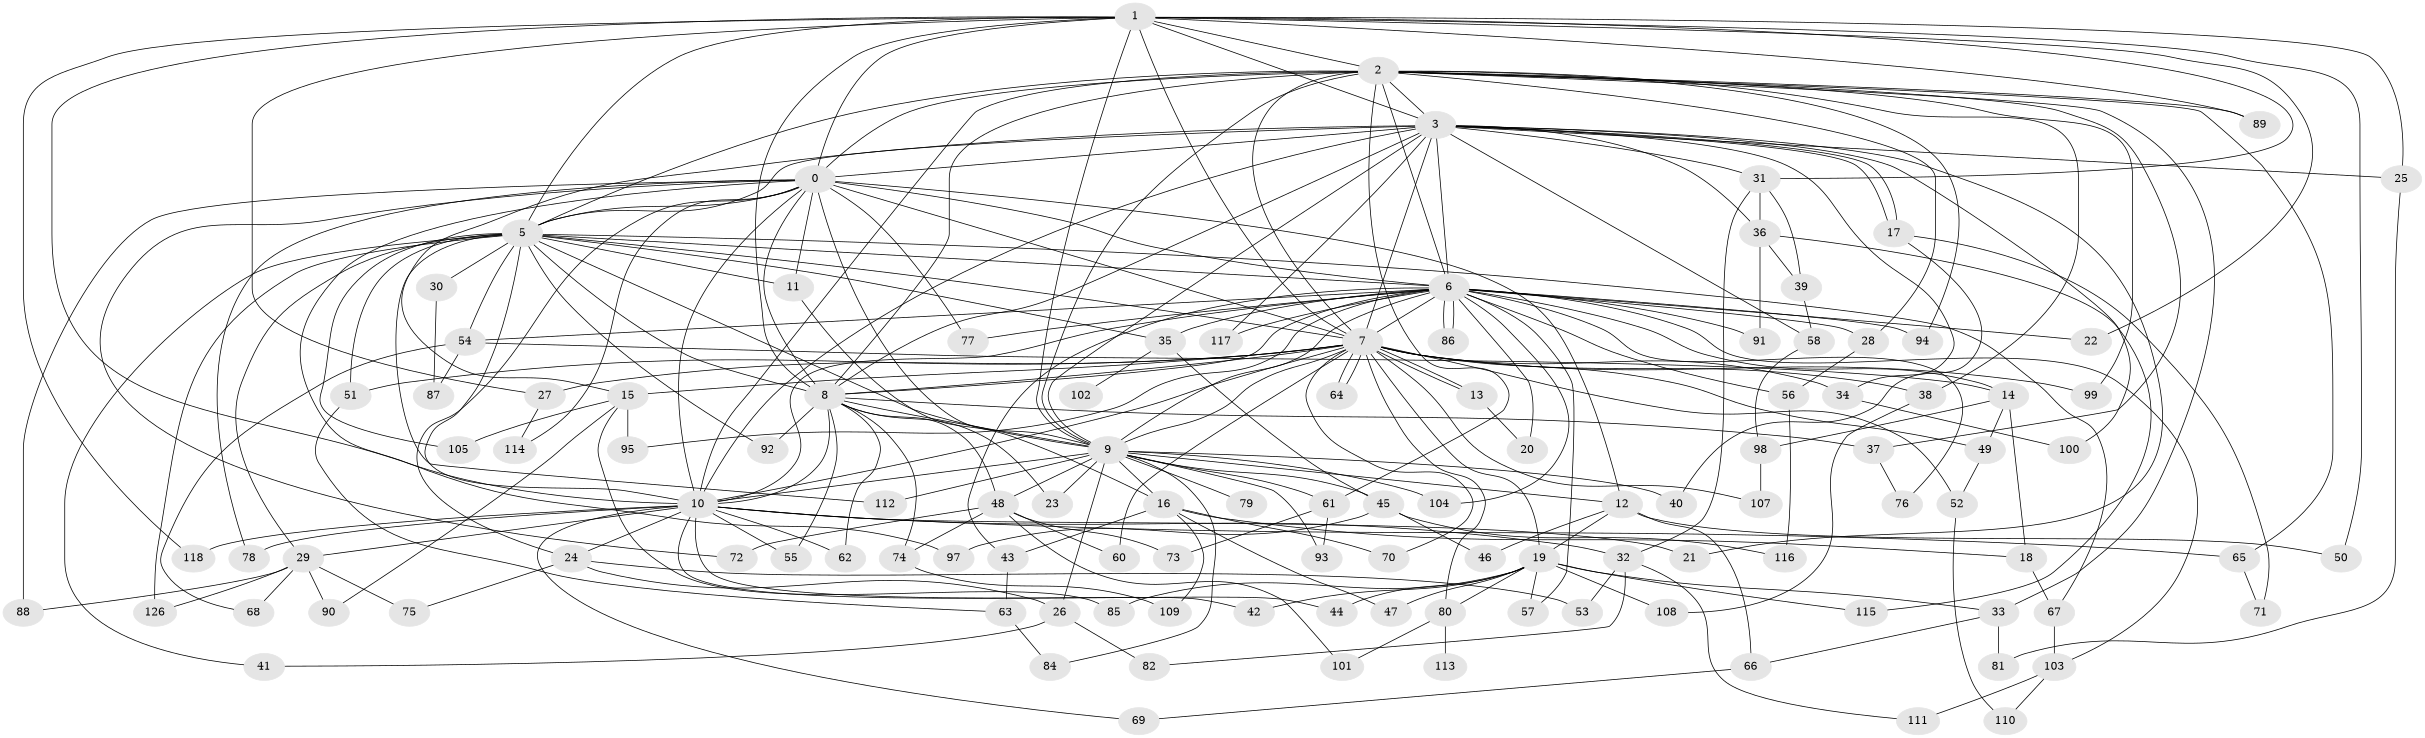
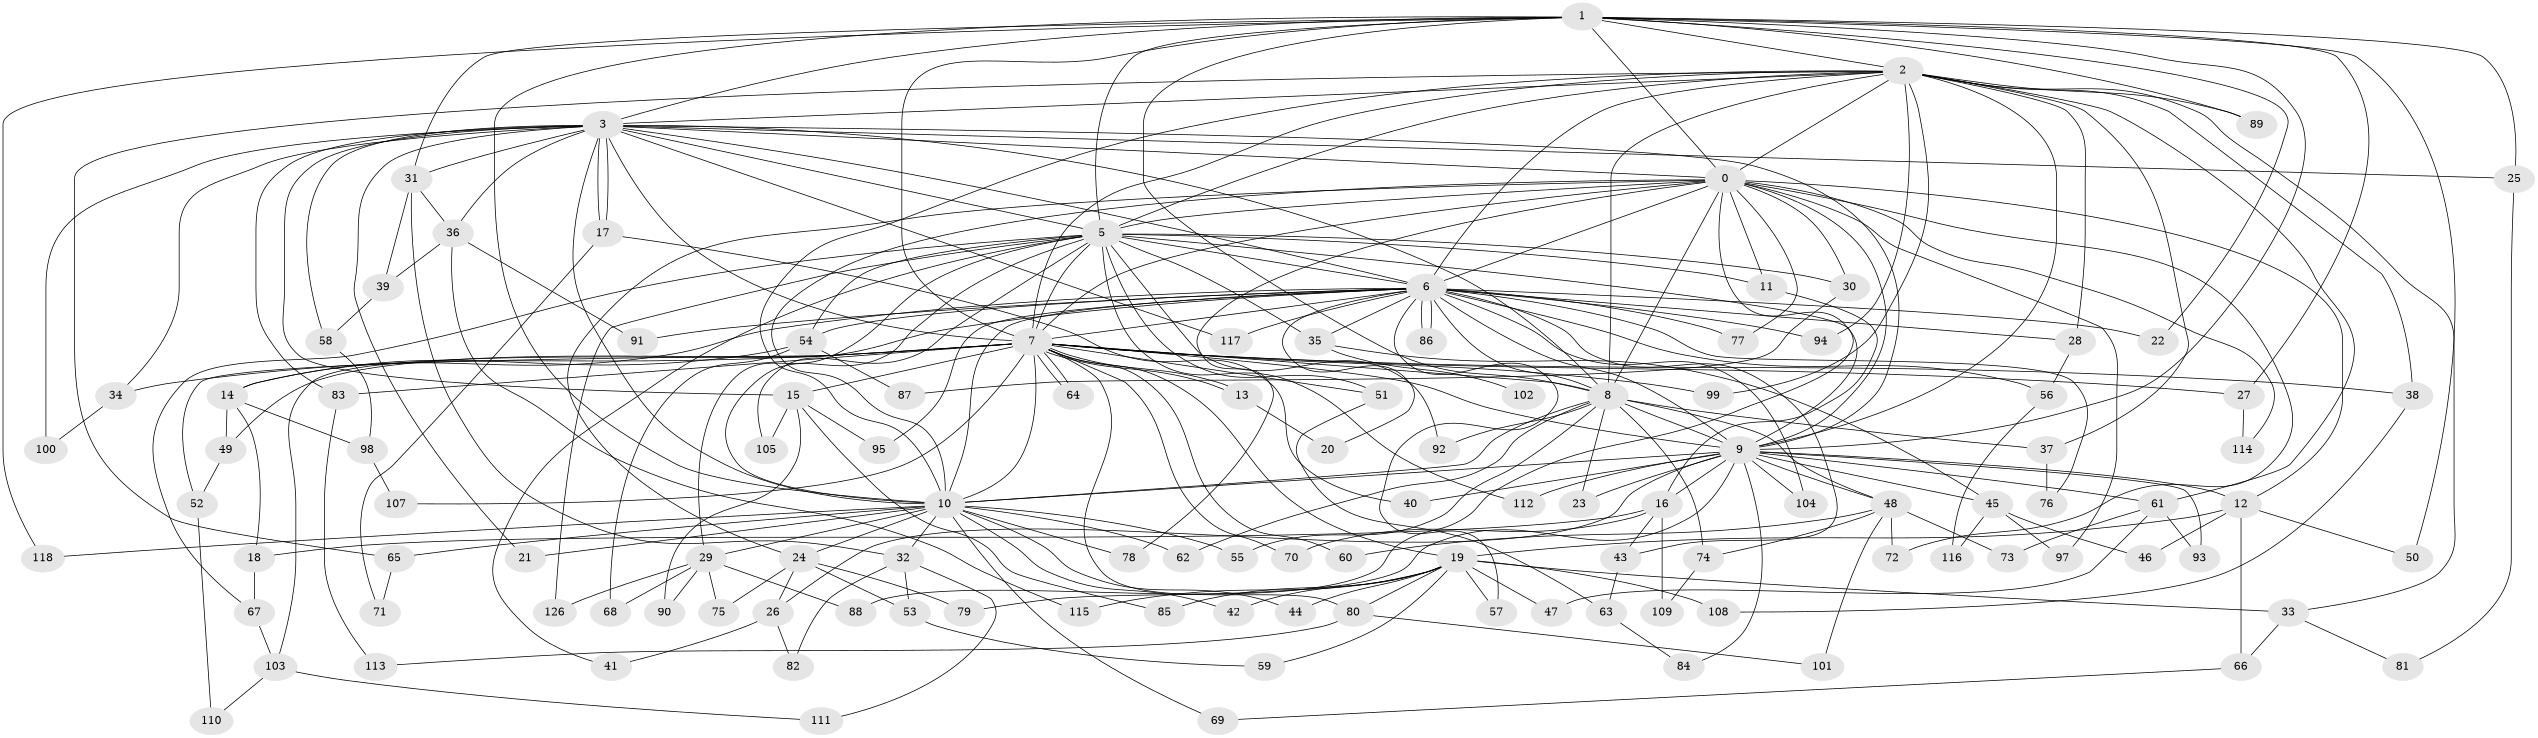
edge "0" -- "30": added
edge "5" -- "8": removed
node "83": added
edge "16" -- "47": now "61" -- "47"
edge "24" -- "79": added
node "59": added
